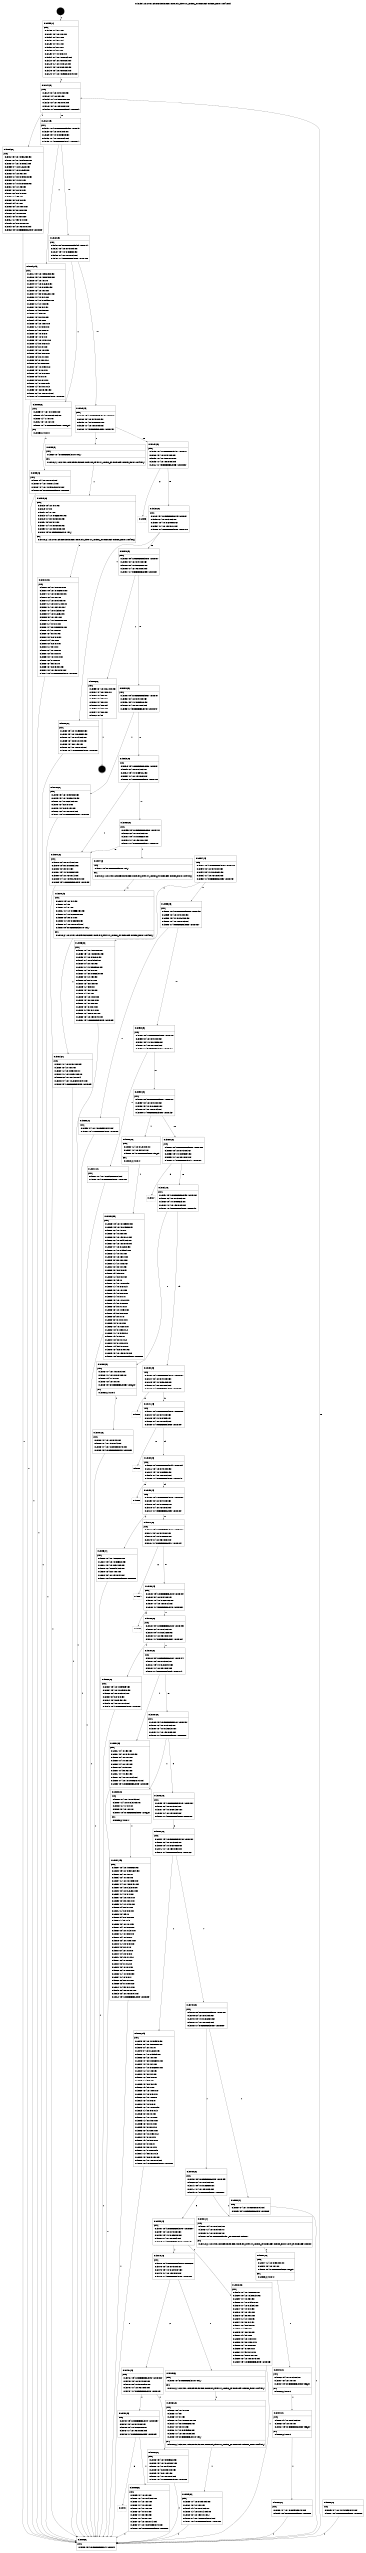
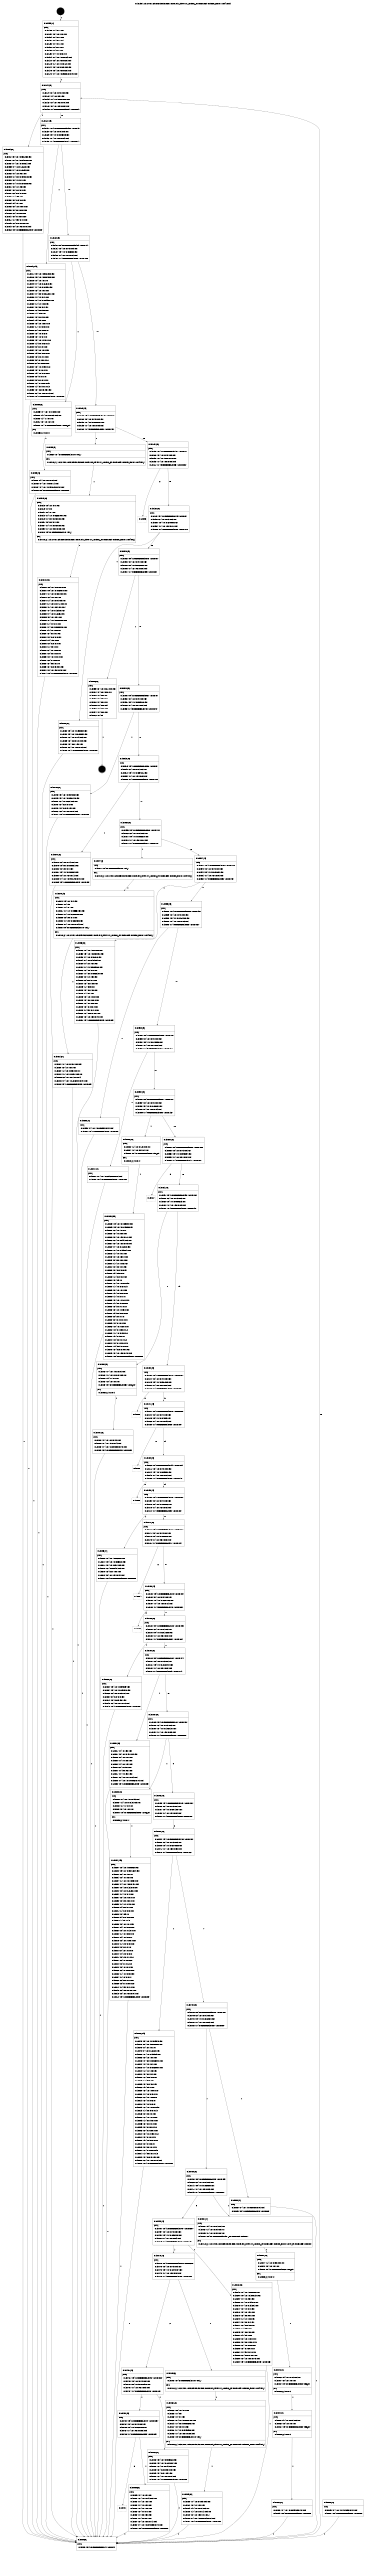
edge "0x40155e [25]" -> "0x401b7b [31]": now "0x40155e [25]" -> "0x401577 [25]"
